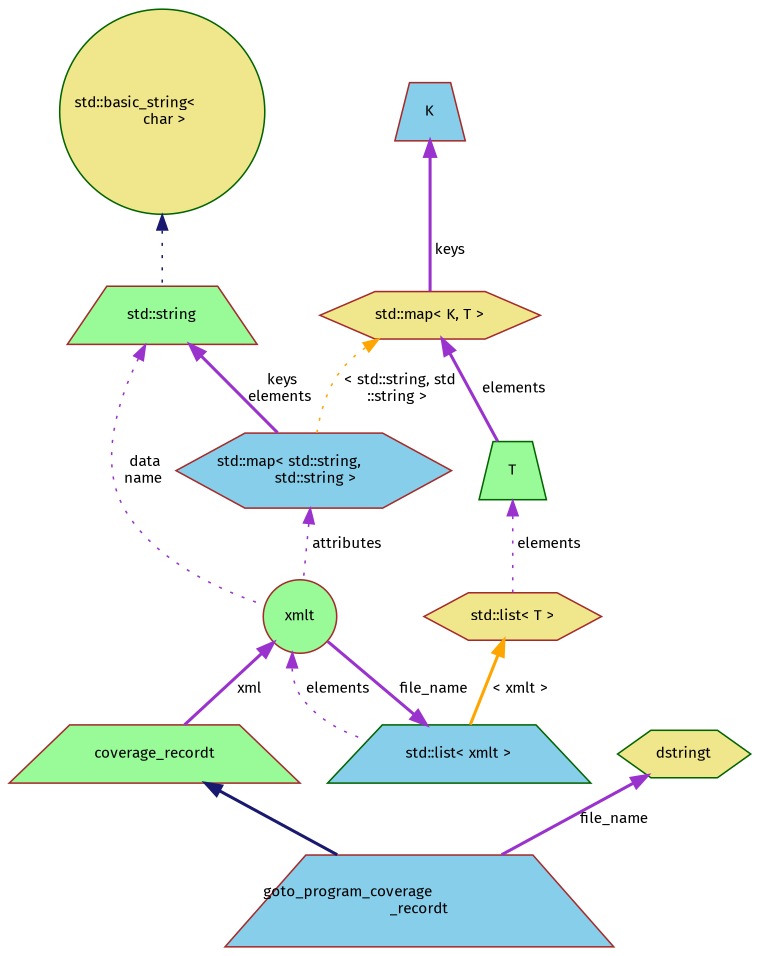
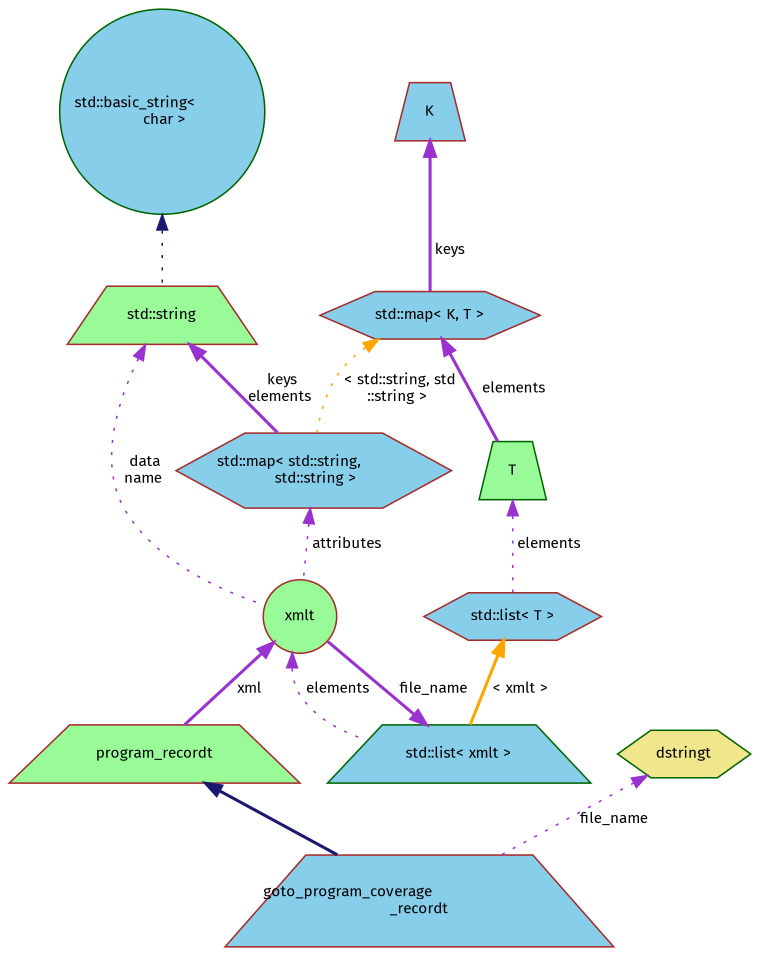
node "std::basic_string< char >": fillcolor khaki -> skyblue
node "std::map< K, T >": fillcolor khaki -> skyblue
node "std::list< T >": fillcolor khaki -> skyblue
node "coverage_recordt": label "coverage_recordt" -> "program_recordt"
edge "goto_program_coverage _recordt" -> "dstringt": style bold -> dotted
